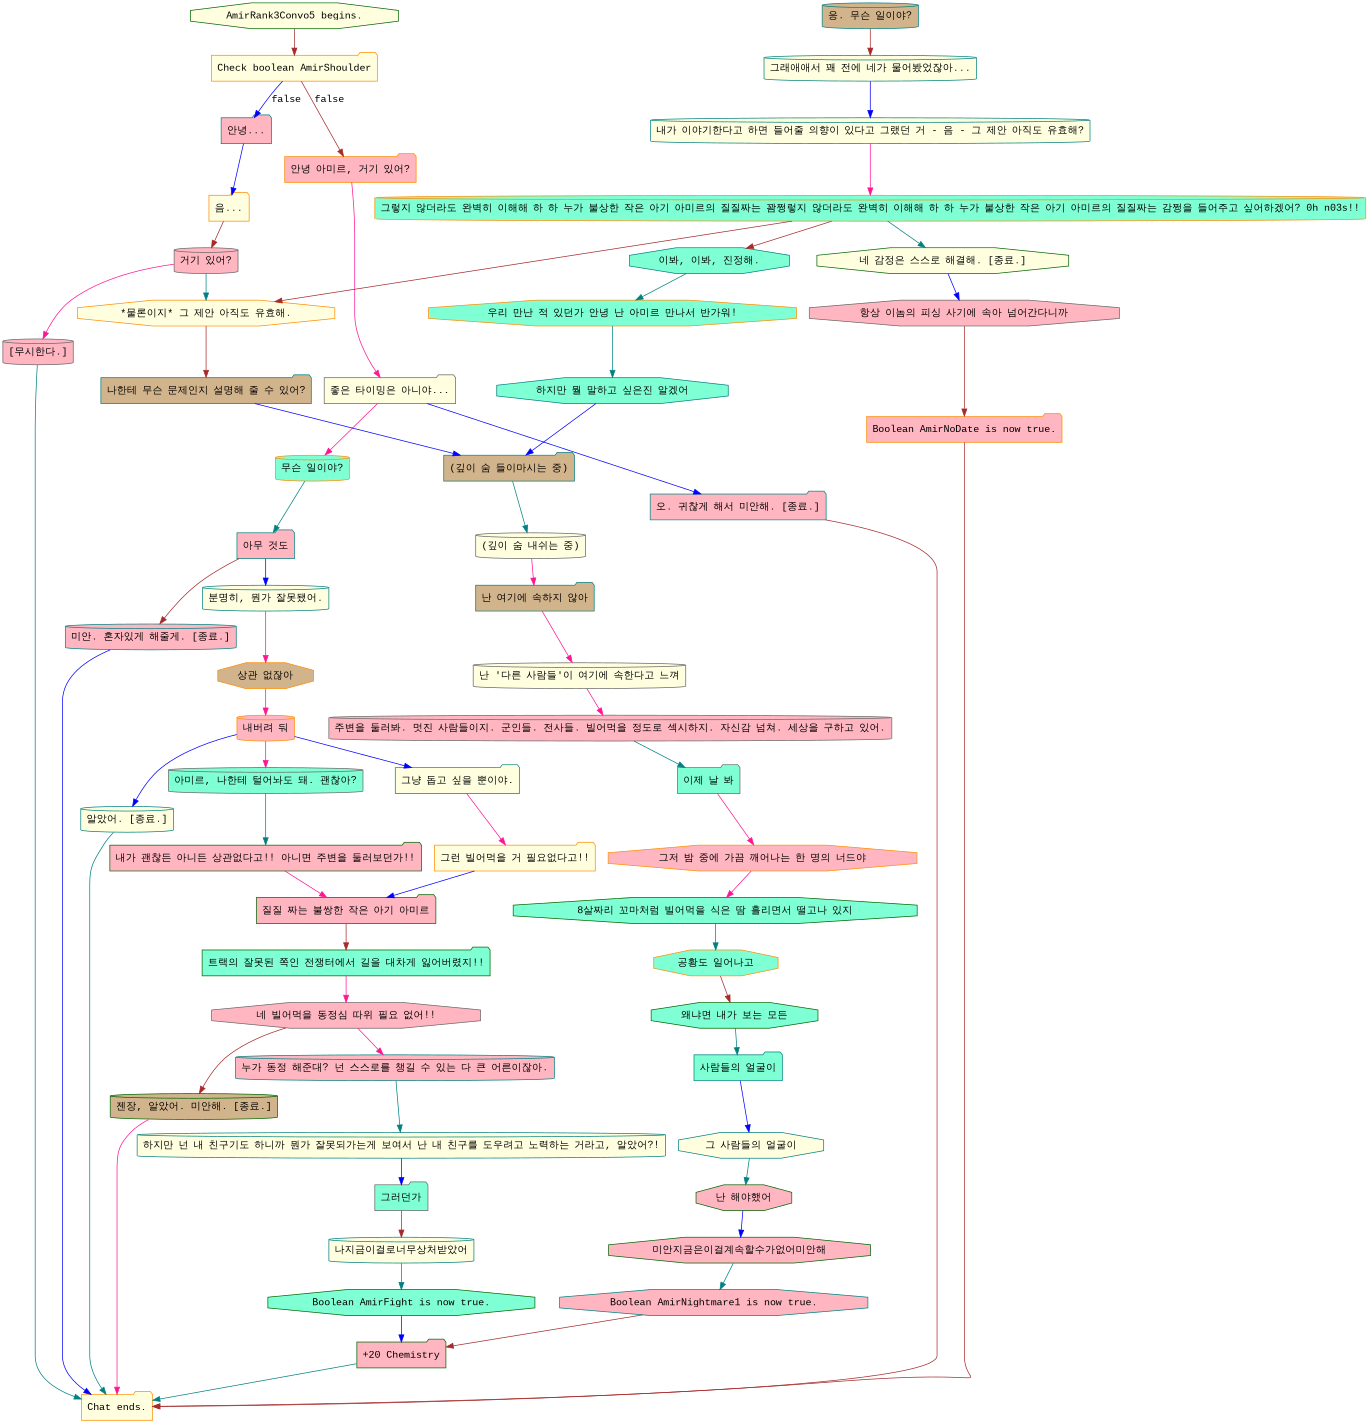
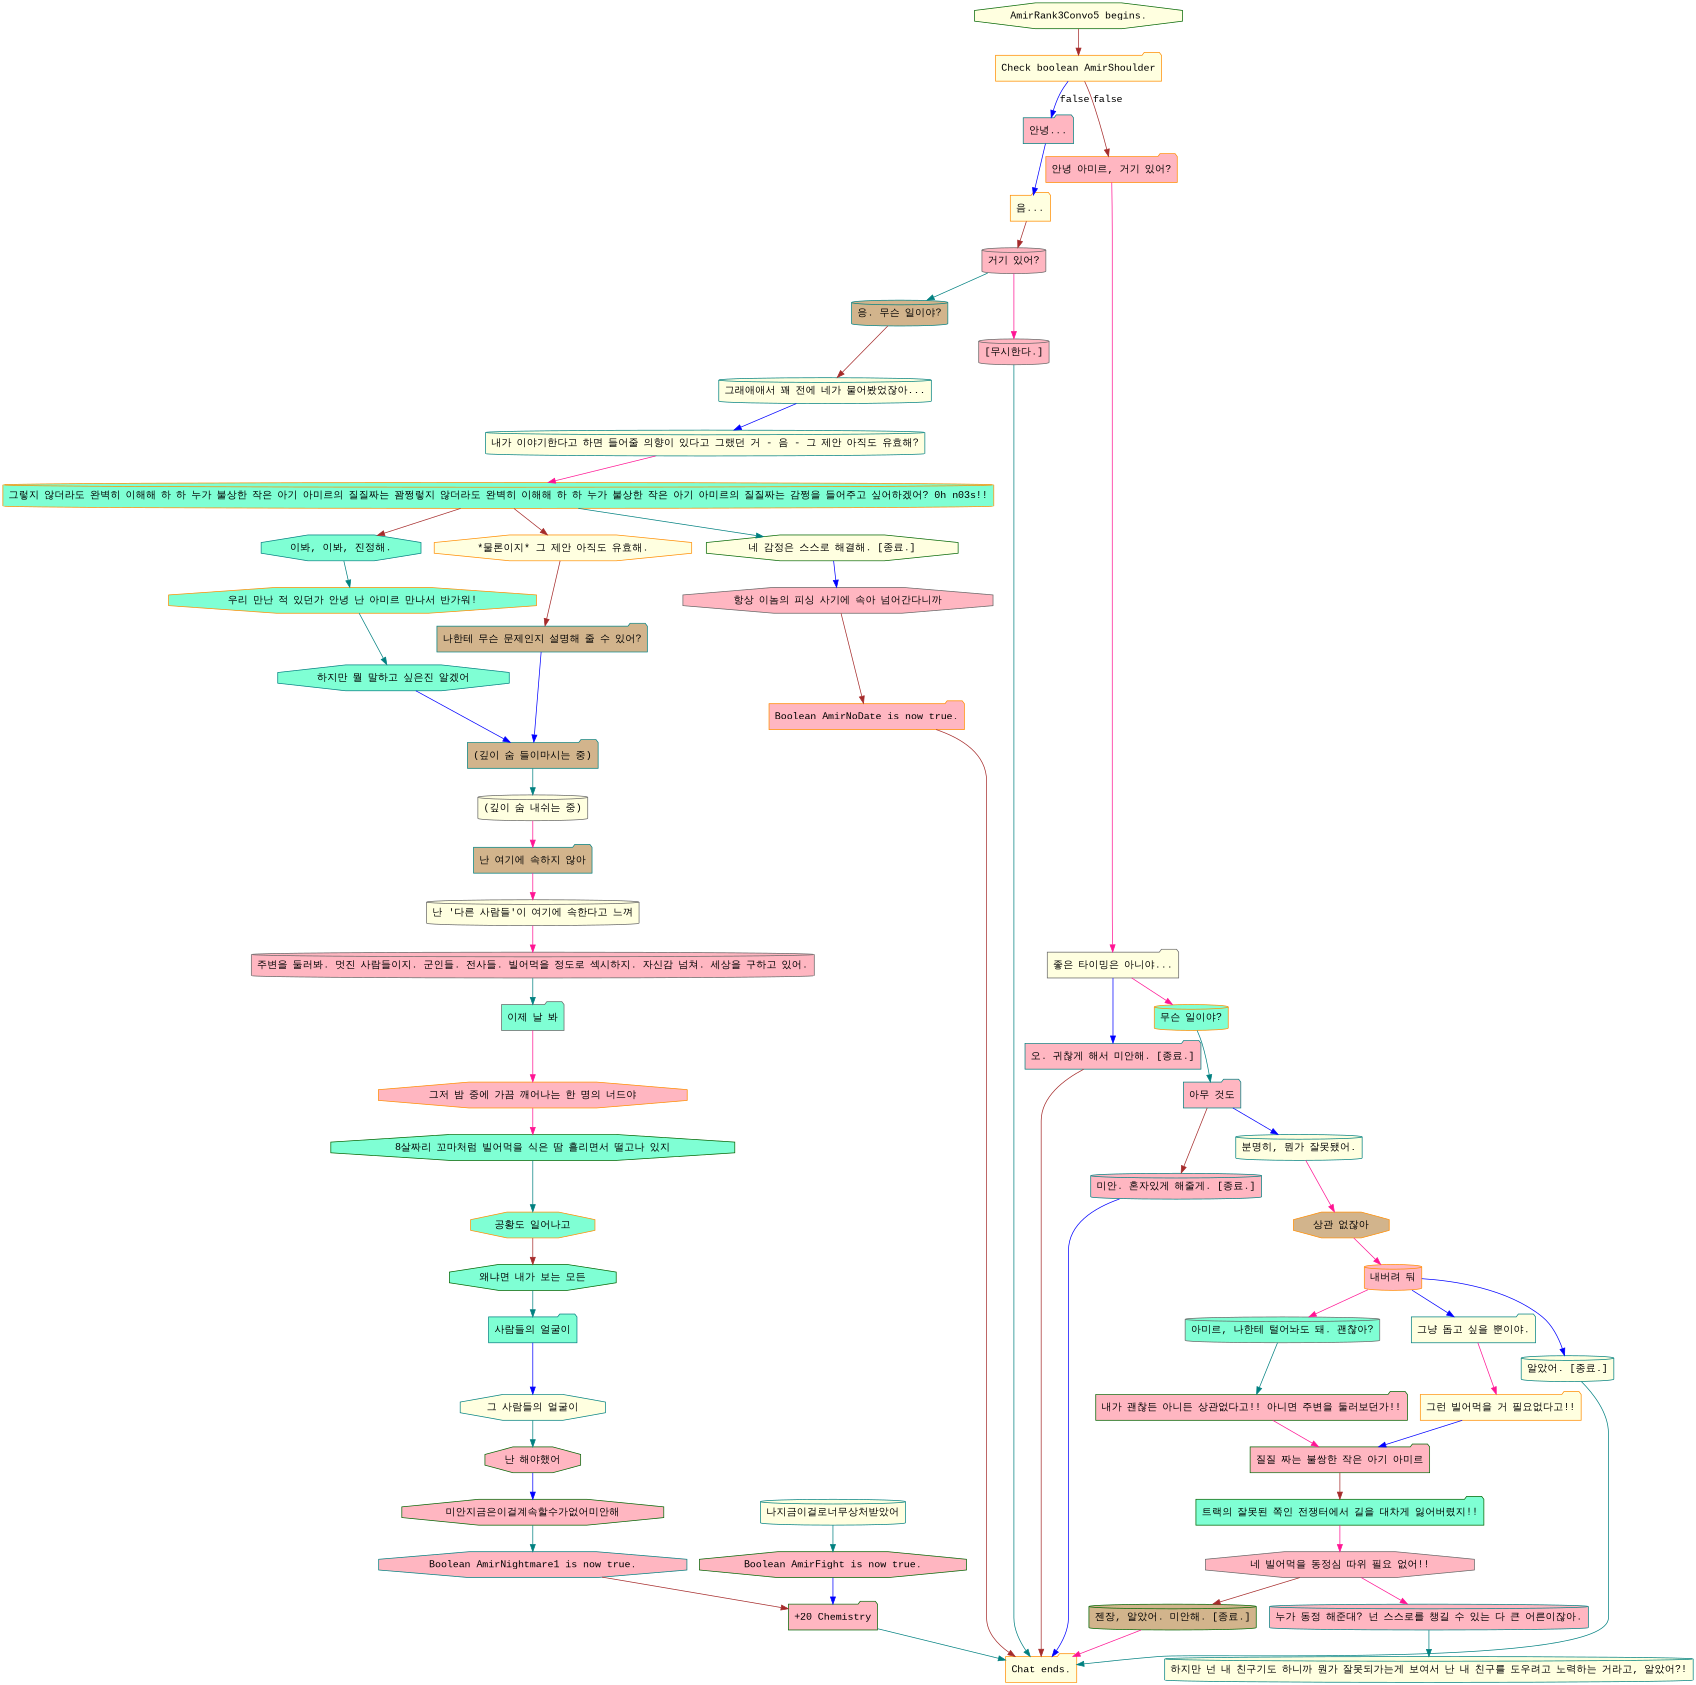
edge "거기 있어?" -> "*물론이지* 그 제안 아직도 유효해.": now "거기 있어?" -> "응. 무슨 일이야?"
node "그러던가": removed
node "Boolean AmirFight is now true.": fillcolor aquamarine -> lightpink
